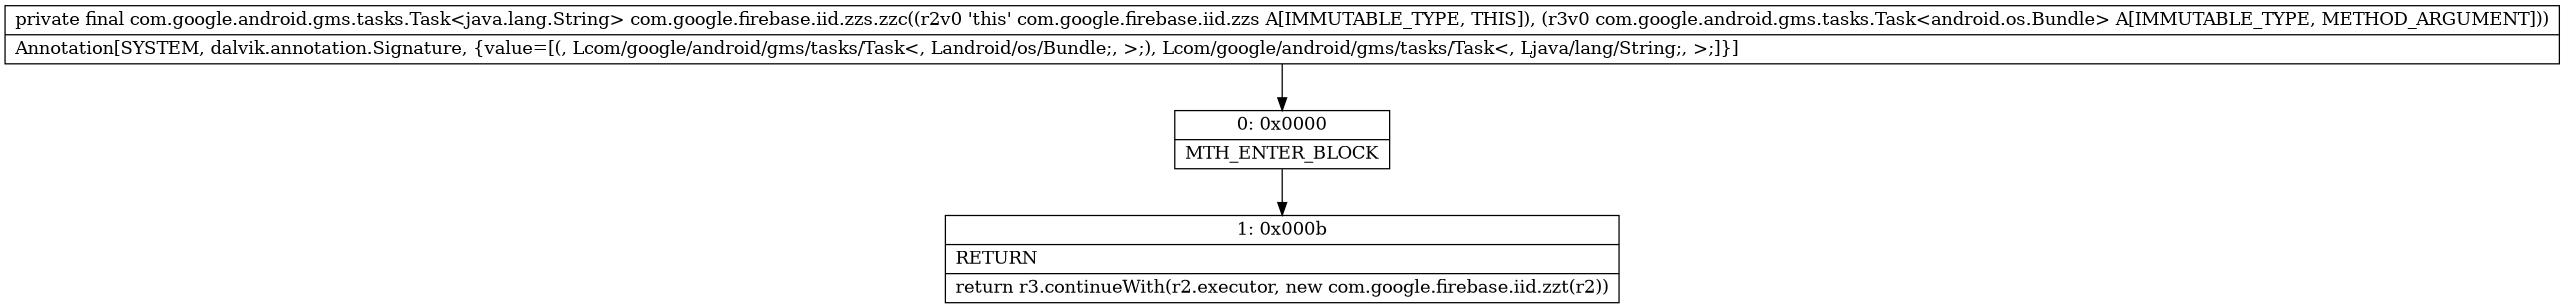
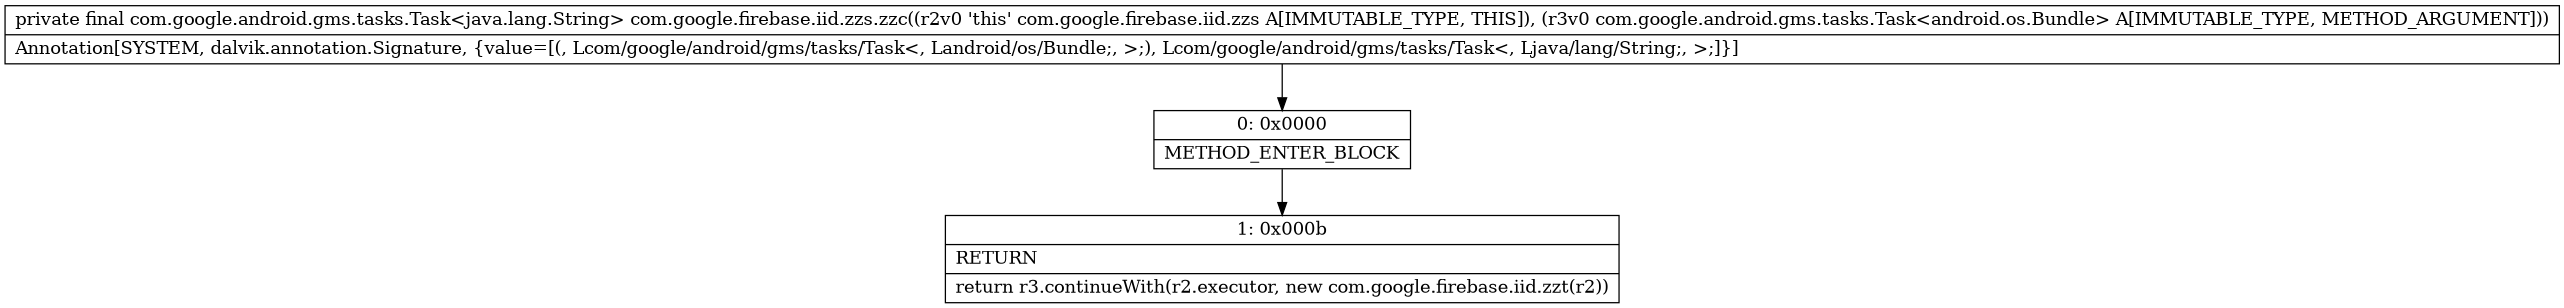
node "0: 0x0000": text "MTH_ENTER_BLOCK" -> "METHOD_ENTER_BLOCK"
